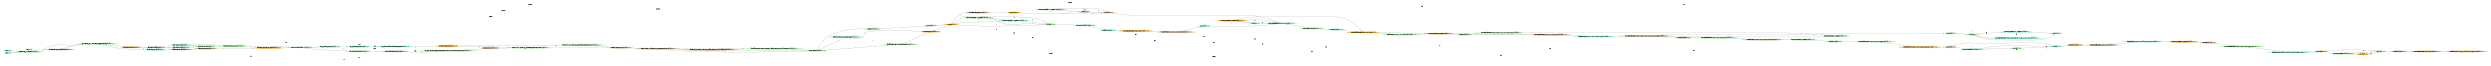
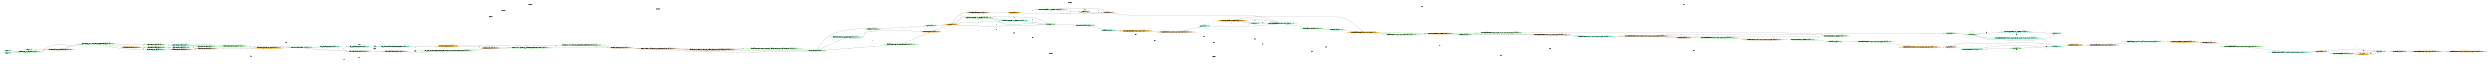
node "KStream<Integer,String> stream1@@@7@@@['0', '0', '1']": added
